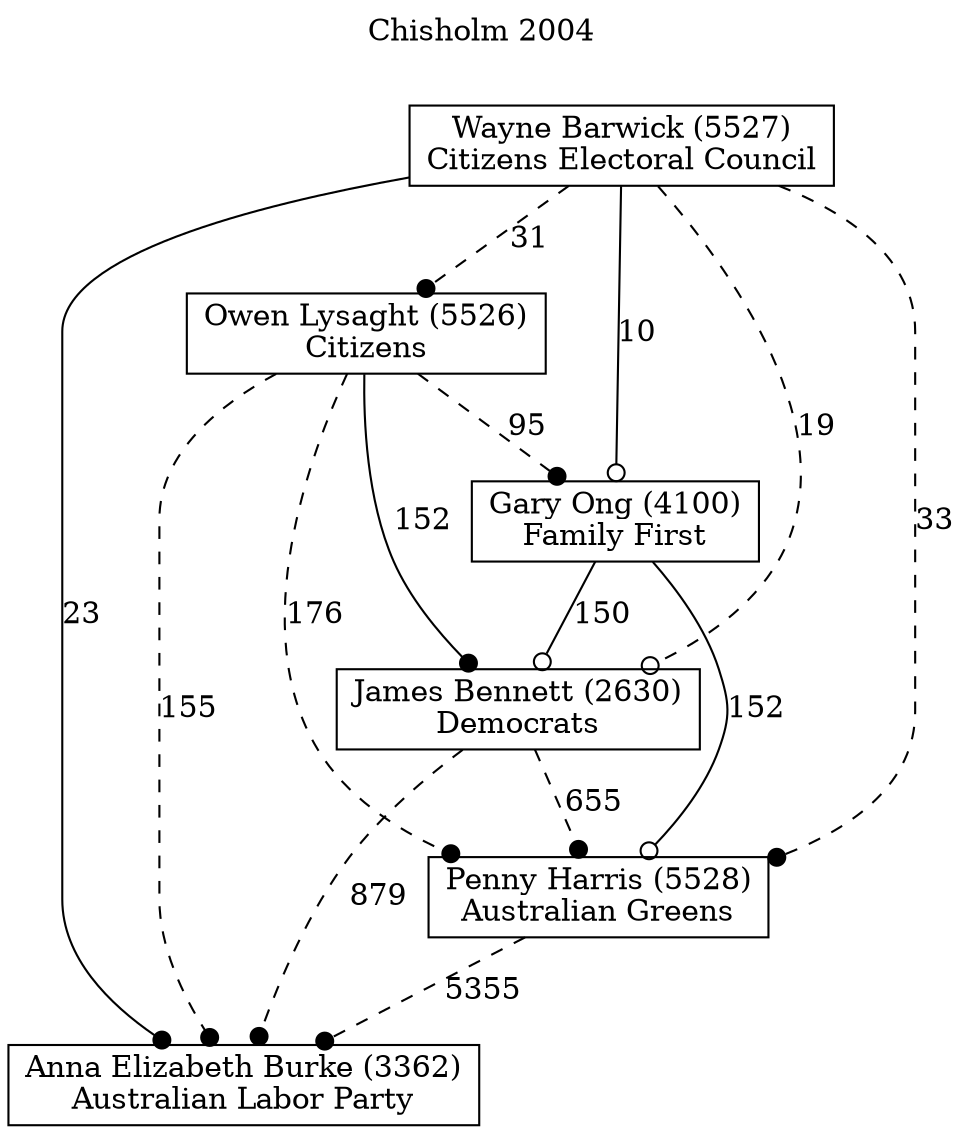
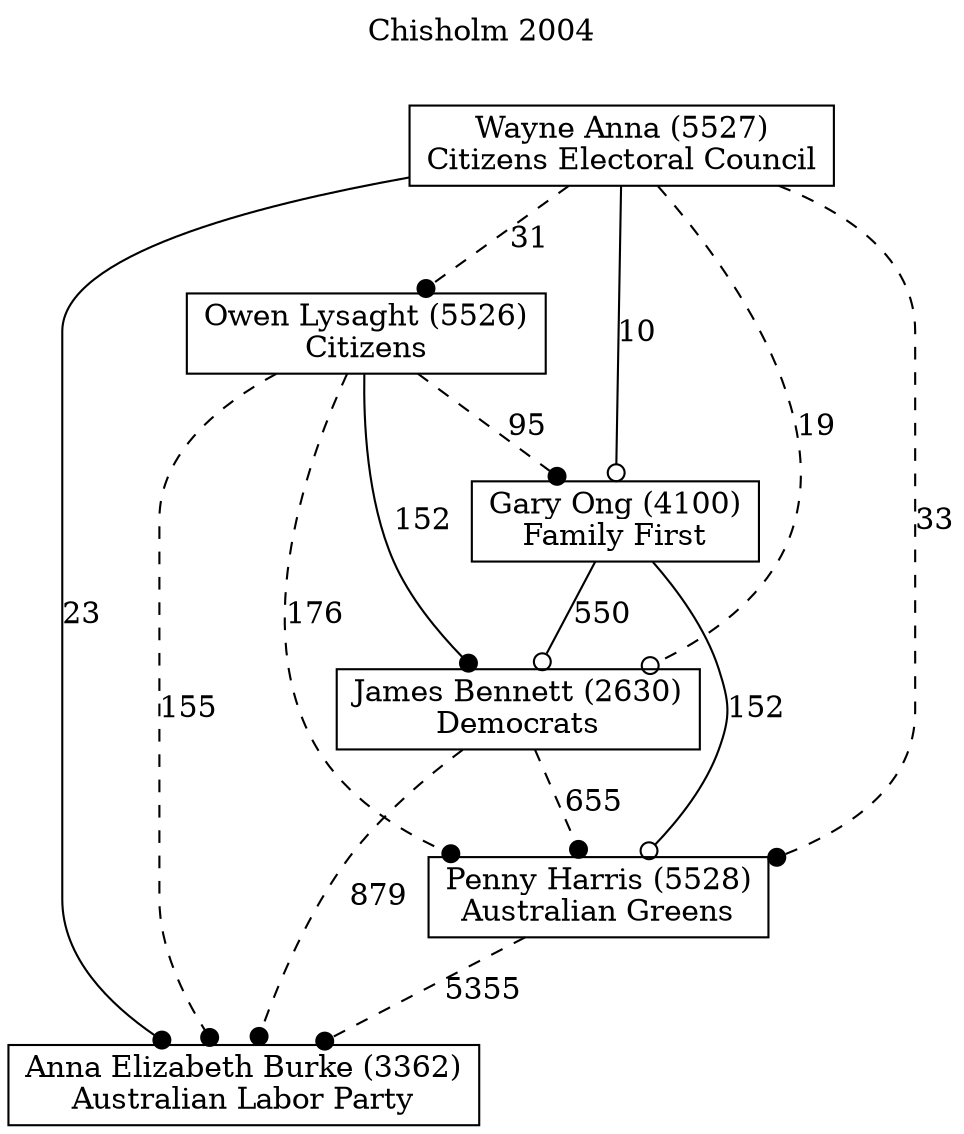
node "Wayne Barwick (5527) Citizens Electoral Council": label "Wayne Barwick (5527) Citizens Electoral Council" -> "Wayne Anna (5527) Citizens Electoral Council"
edge "Gary Ong (4100) Family First" -> "James Bennett (2630) Democrats": label "150" -> "550"
